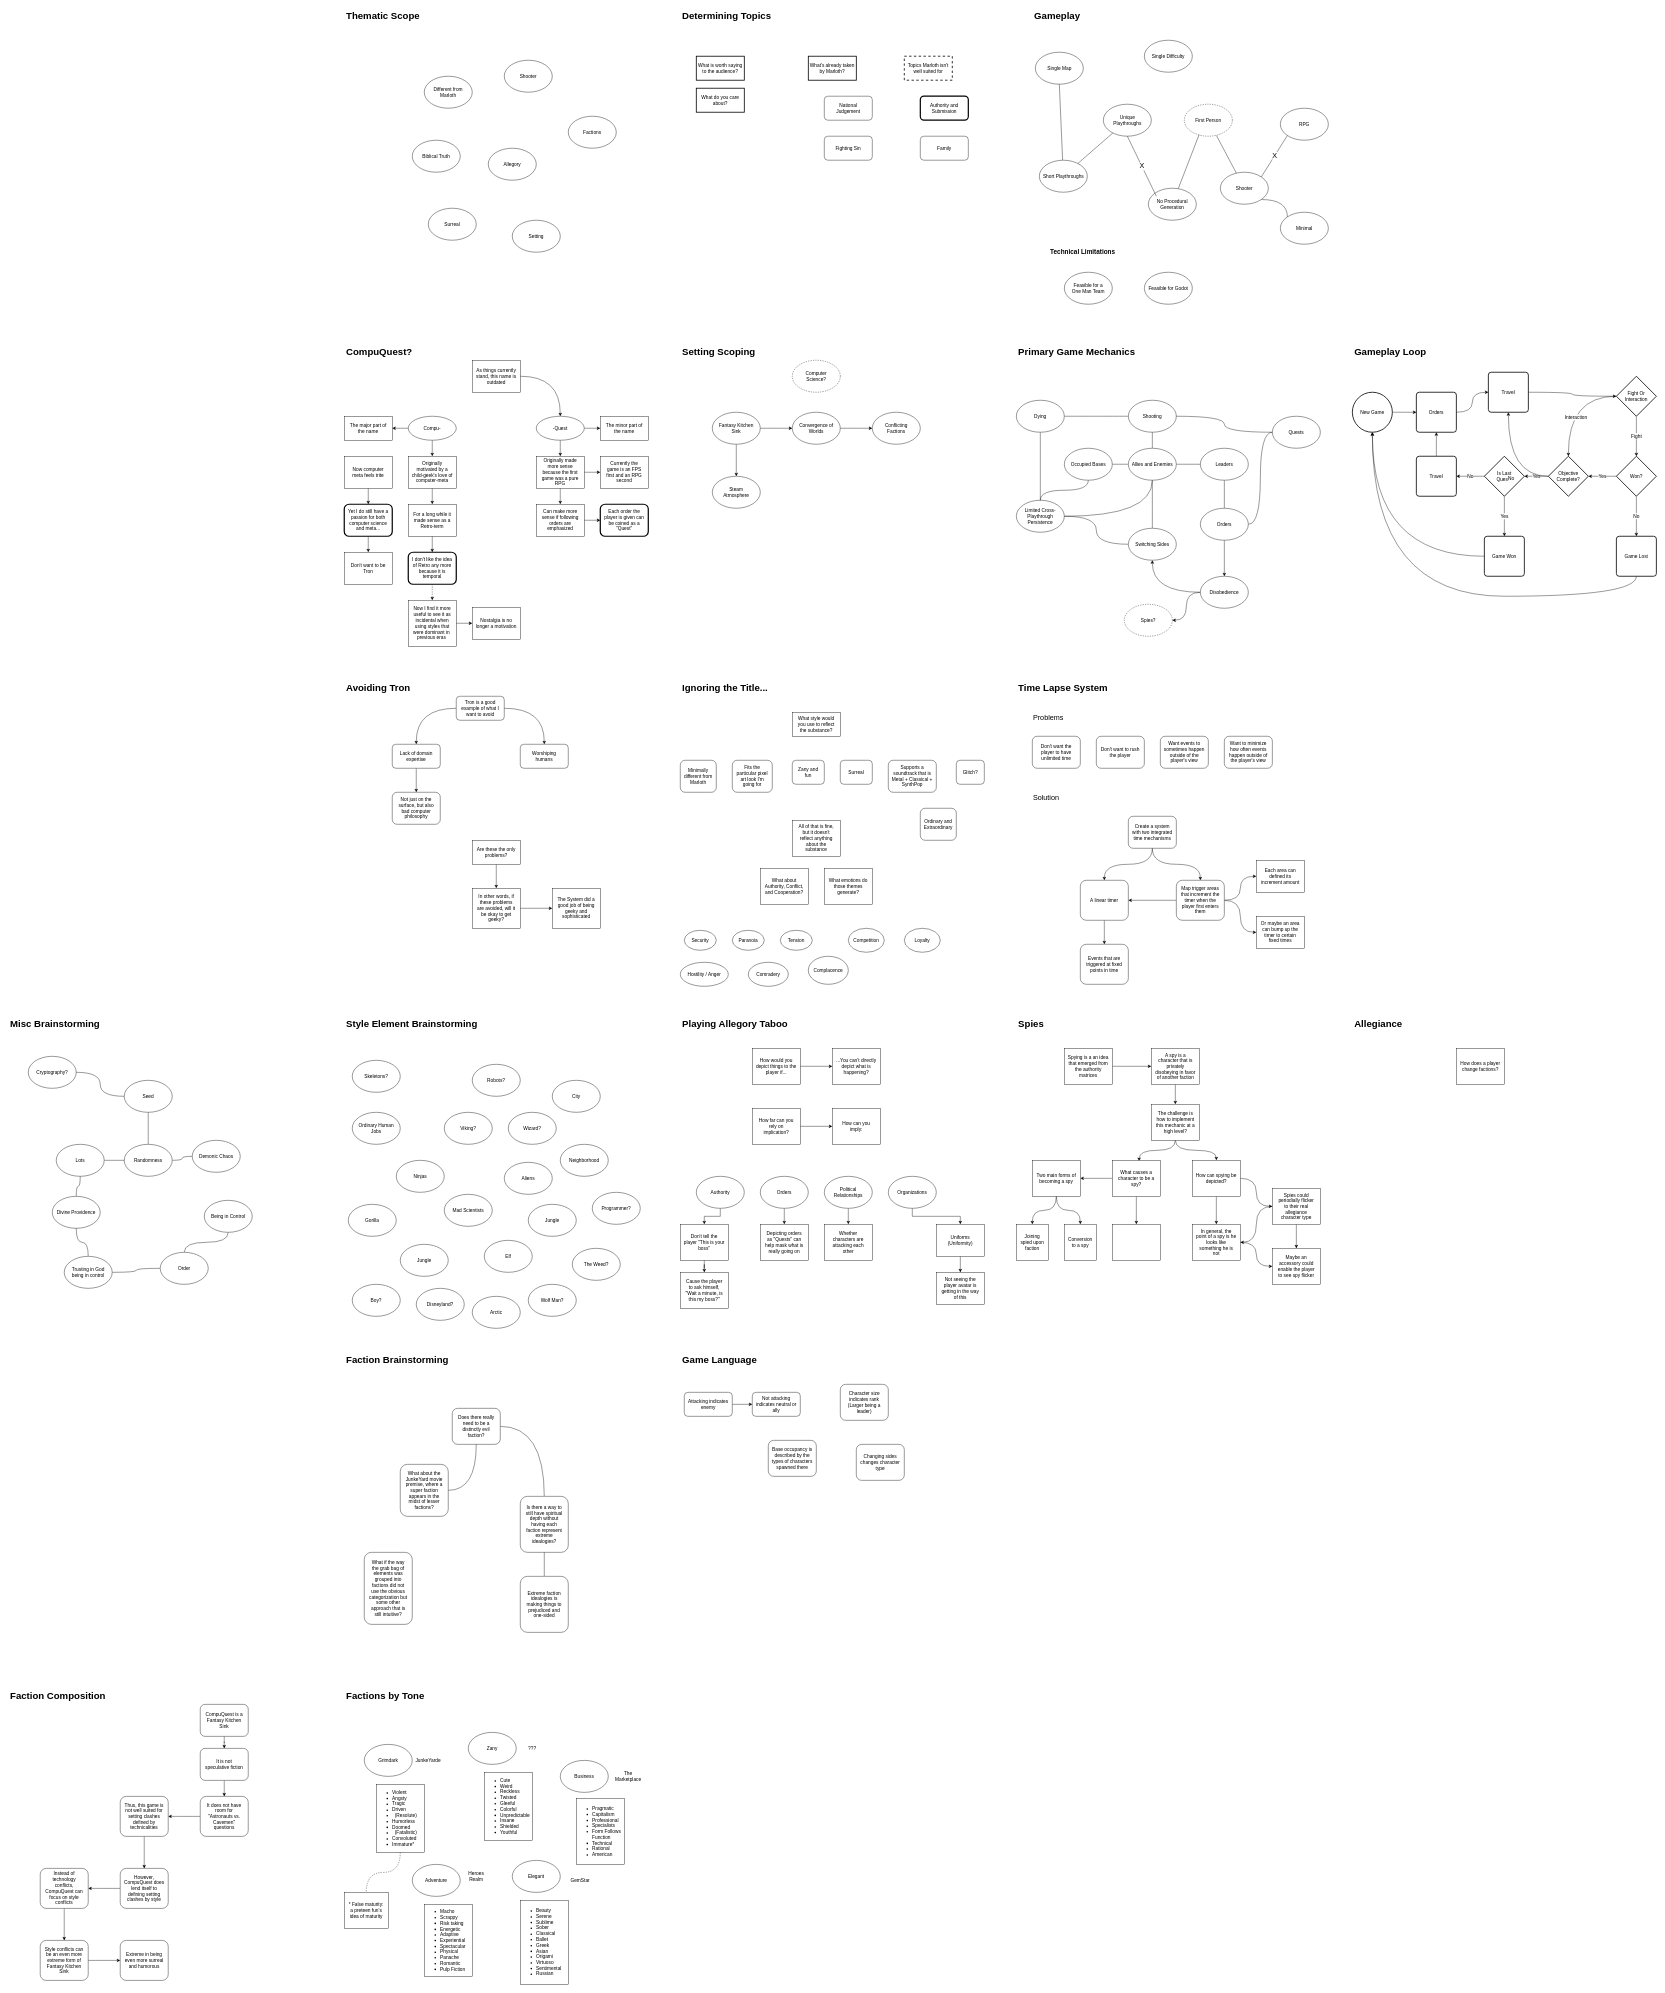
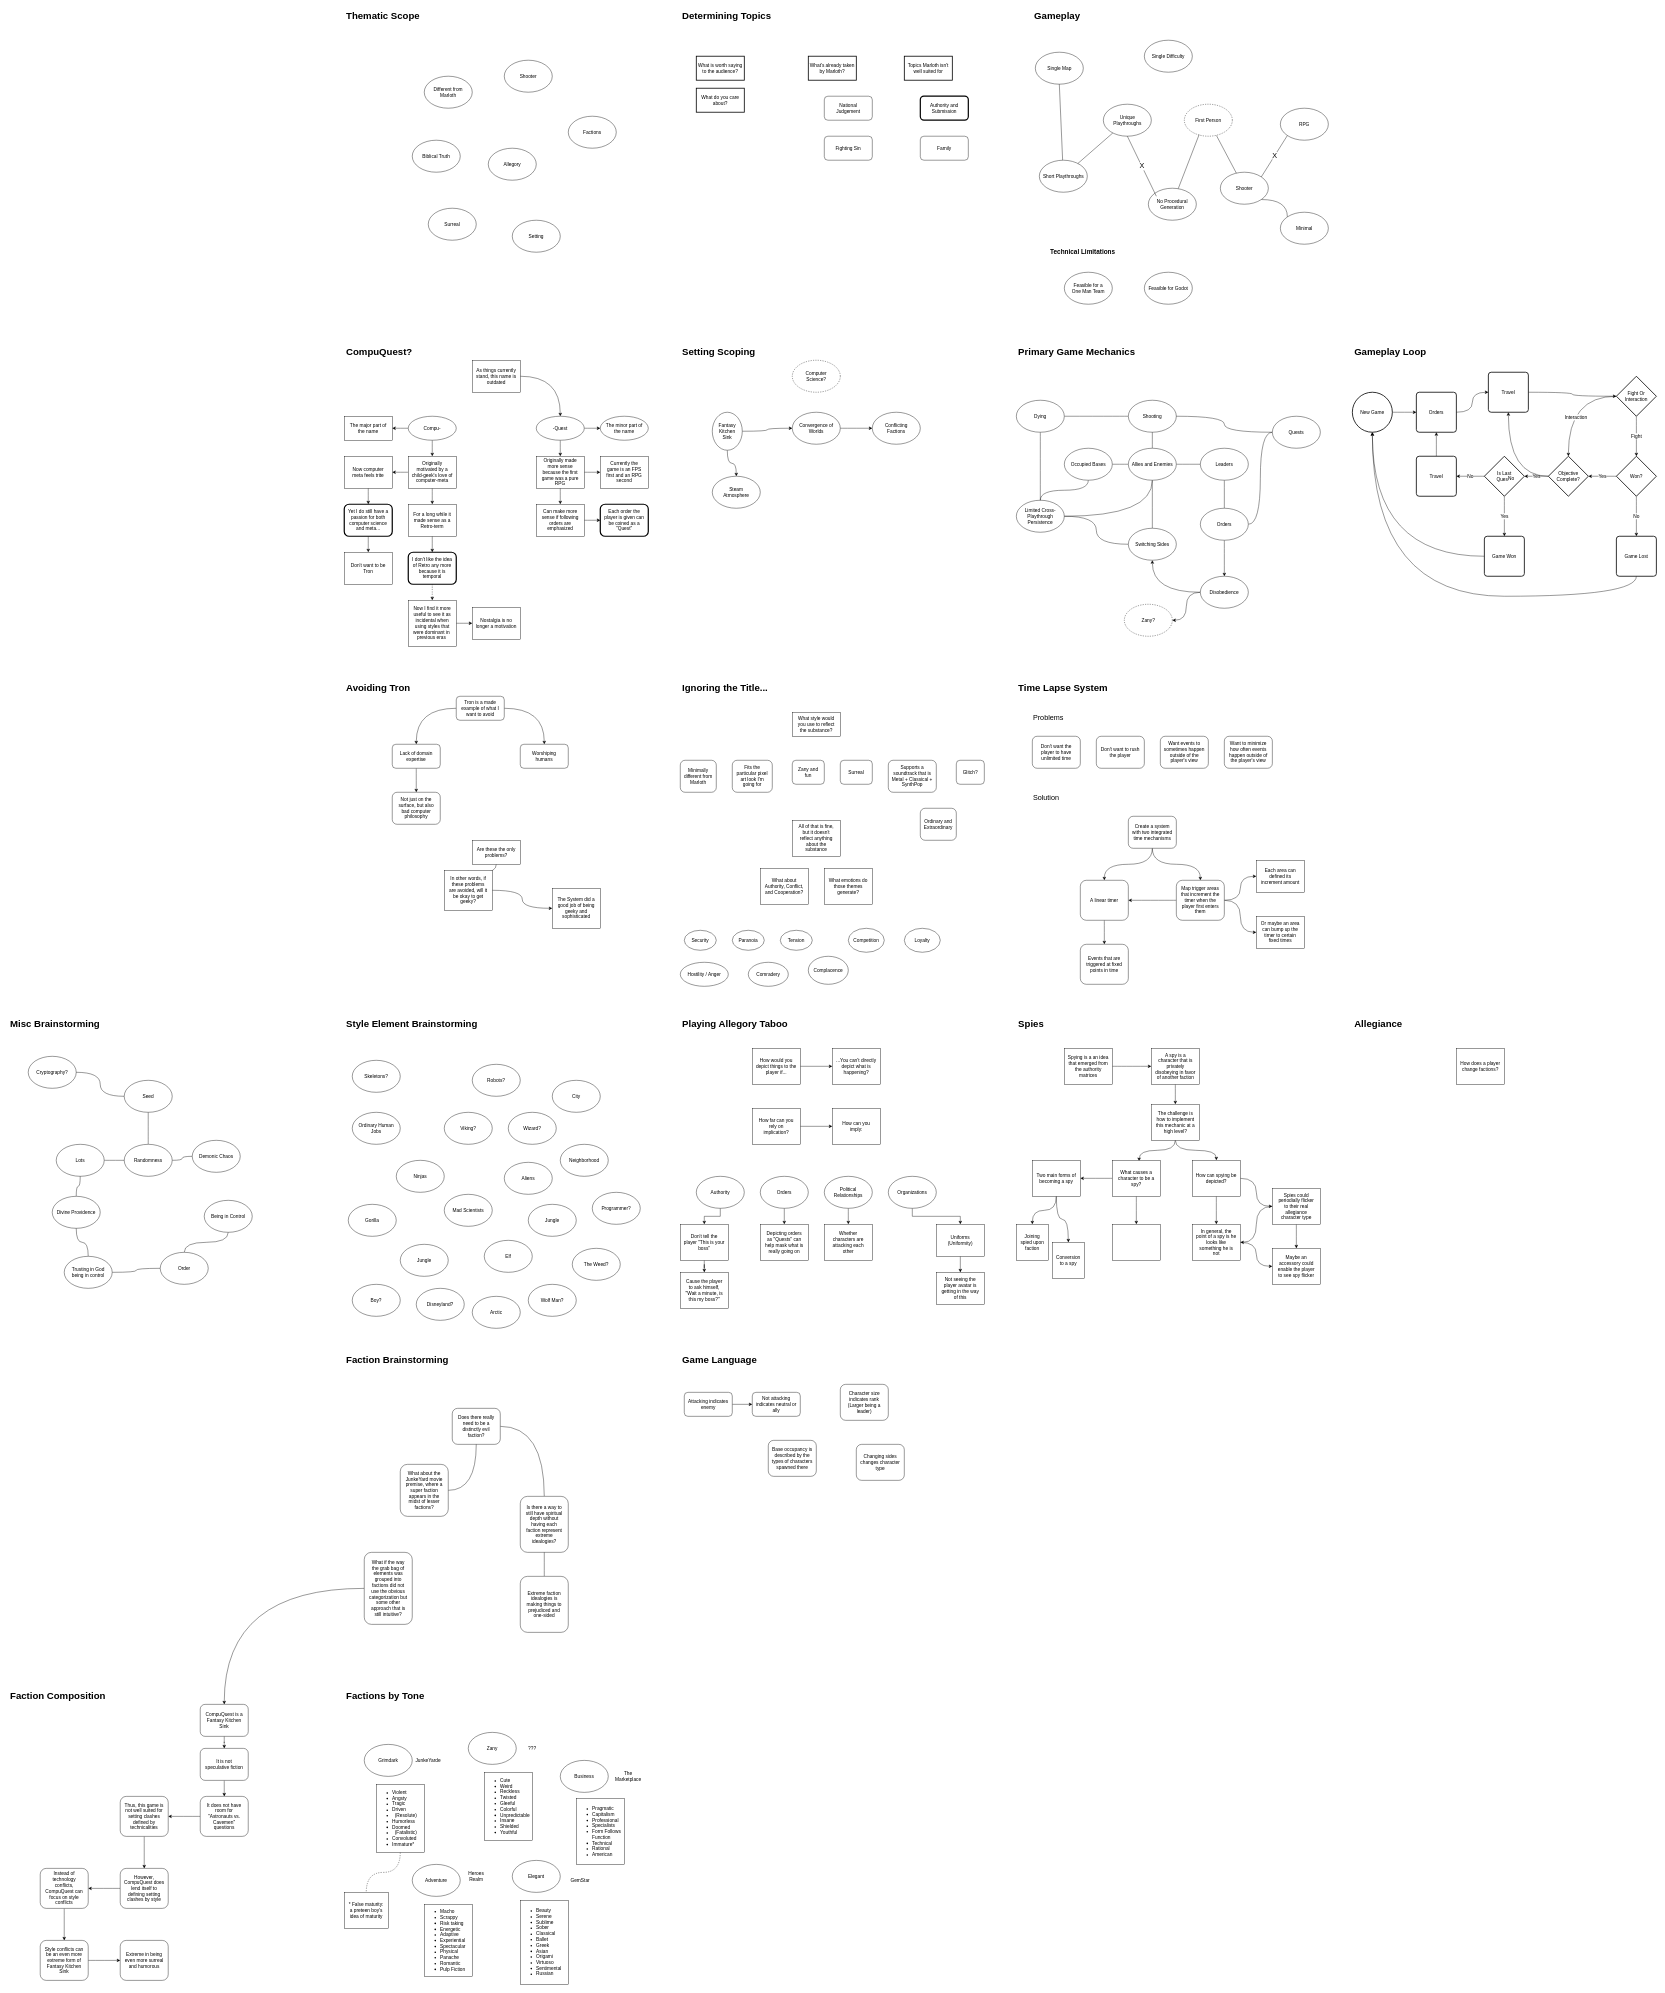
node "Topics Marloth isn't well suited for": style dashed -> solid
node "The minor part of the name": shape rectangle -> ellipse
node "Fantasy Kitchen Sink": size 48x32 -> 30x38
edge "Originally motivated by a child-geek's love of computer-meta" -> "Now computer meta feels trite": added
node "Spies?": label "Spies?" -> "Zany?"
node "Tron is a good example of what I want to avoid": label "Tron is a good example of what I want to avoid" -> "Tron is a made example of what I want to avoid"
node "In other words, if these problems are avoided, will it be okay to get geeky?": moved (496, 908) -> (468, 890)
node "Conversion to a spy": moved (1080, 1242) -> (1068, 1260)
edge "What if the way the grab bag of elements was grouped into factions did not use the obvious categorization but some other approach that is still intuitive?" -> "CompuQuest is a Fantasy Kitchen Sink": added
node "* False maturity: a preteen fun's idea of maturity": label "* False maturity: a preteen fun's idea of maturity" -> "* False maturity: a preteen boy's idea of maturity"
